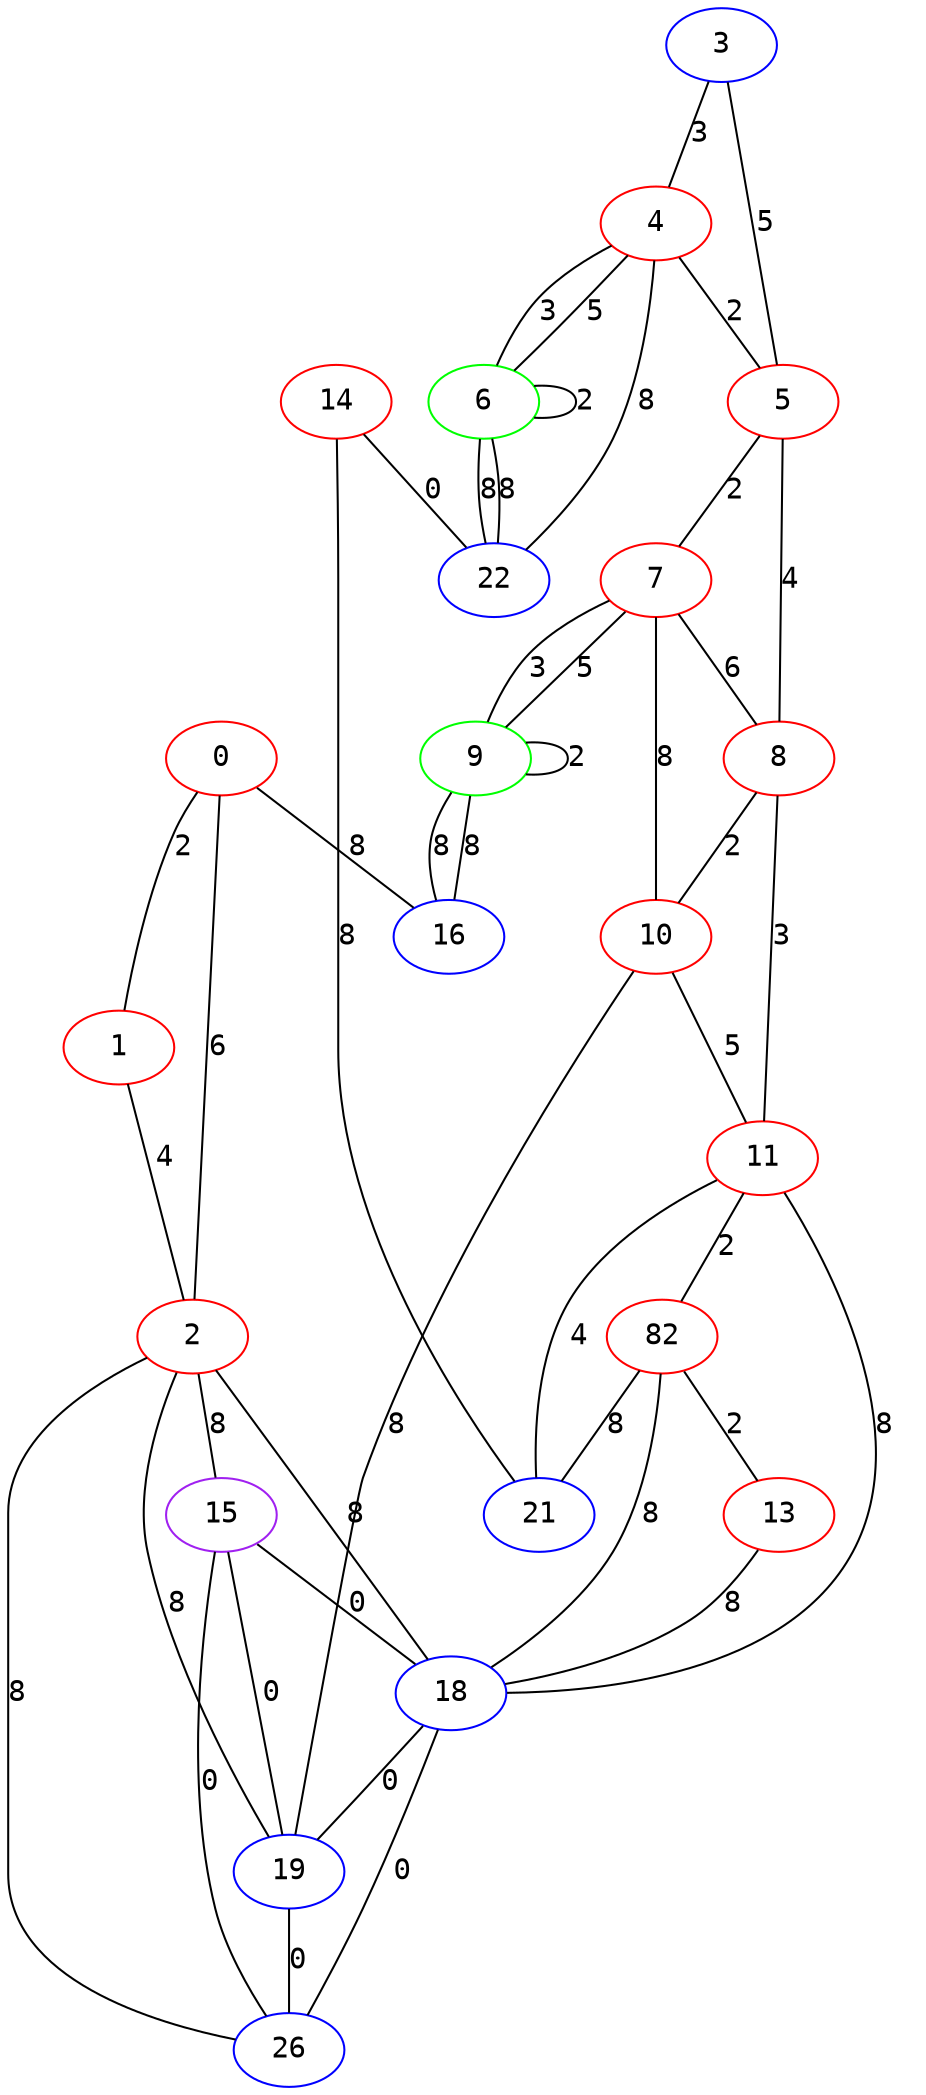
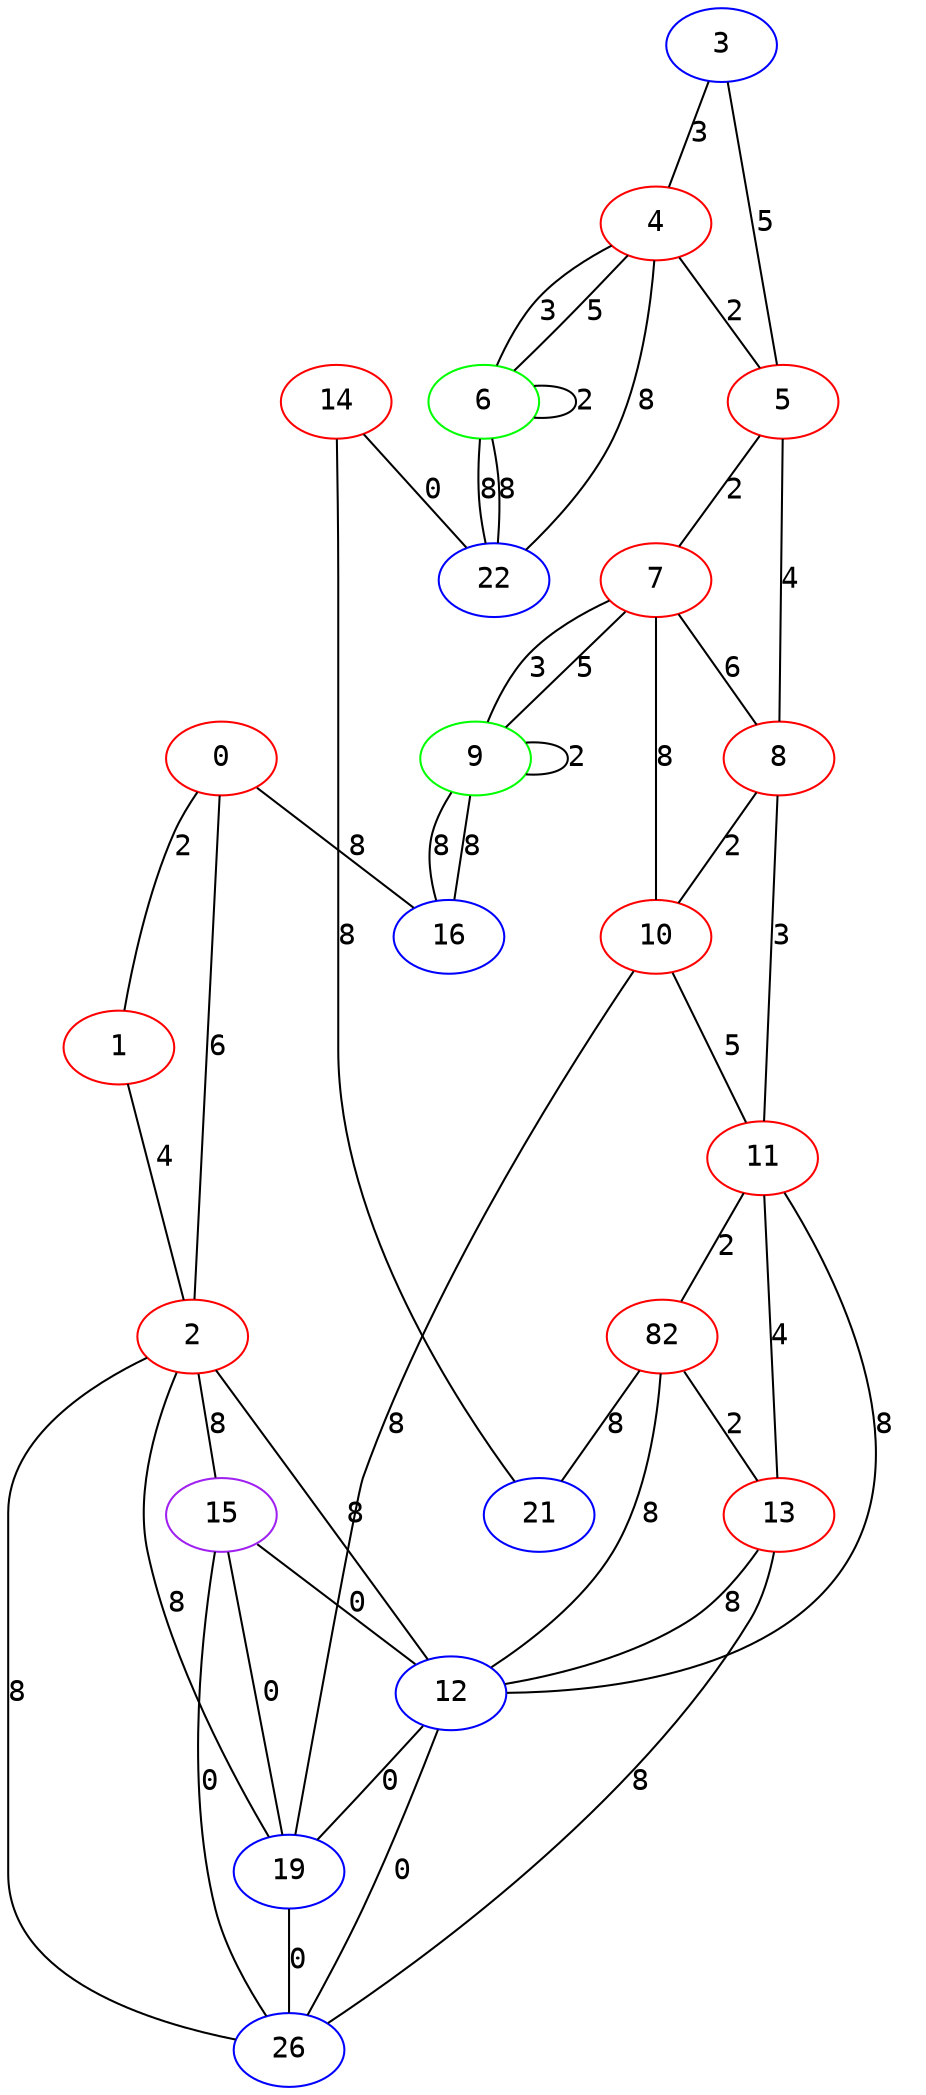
edge "11" -- "21": now "11" -- "13"
node "18": label "18" -> "12"
edge "13" -- "26": added, label "8"
